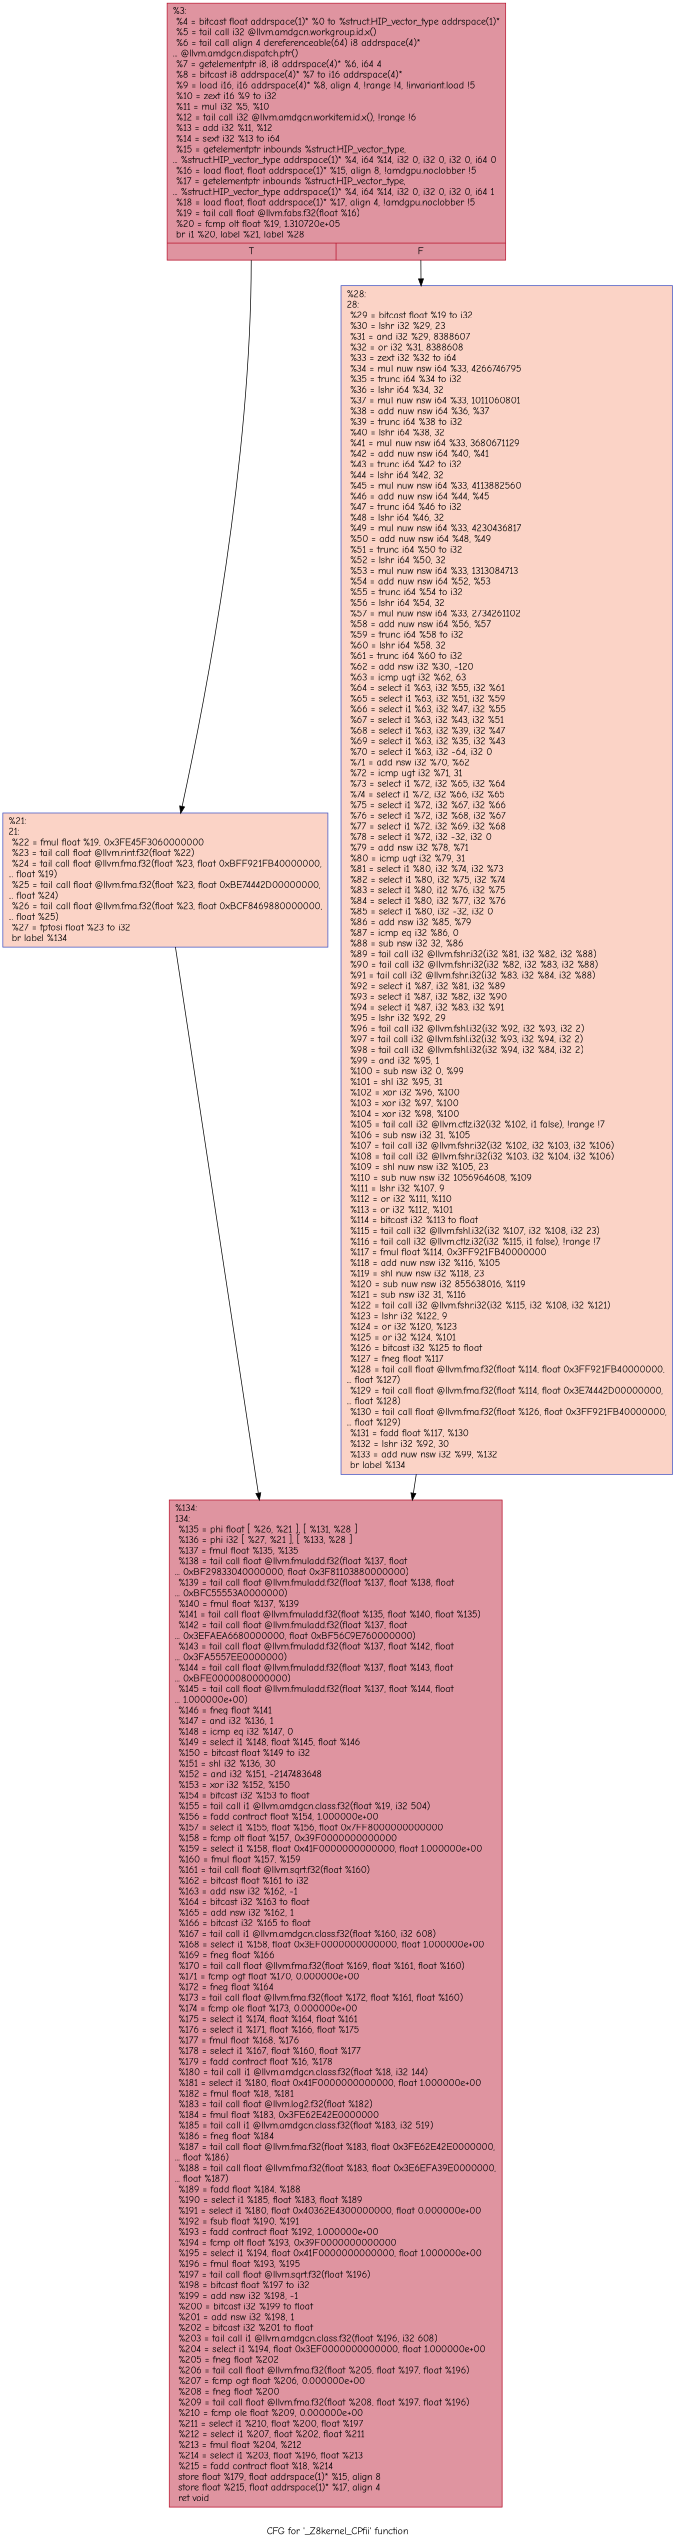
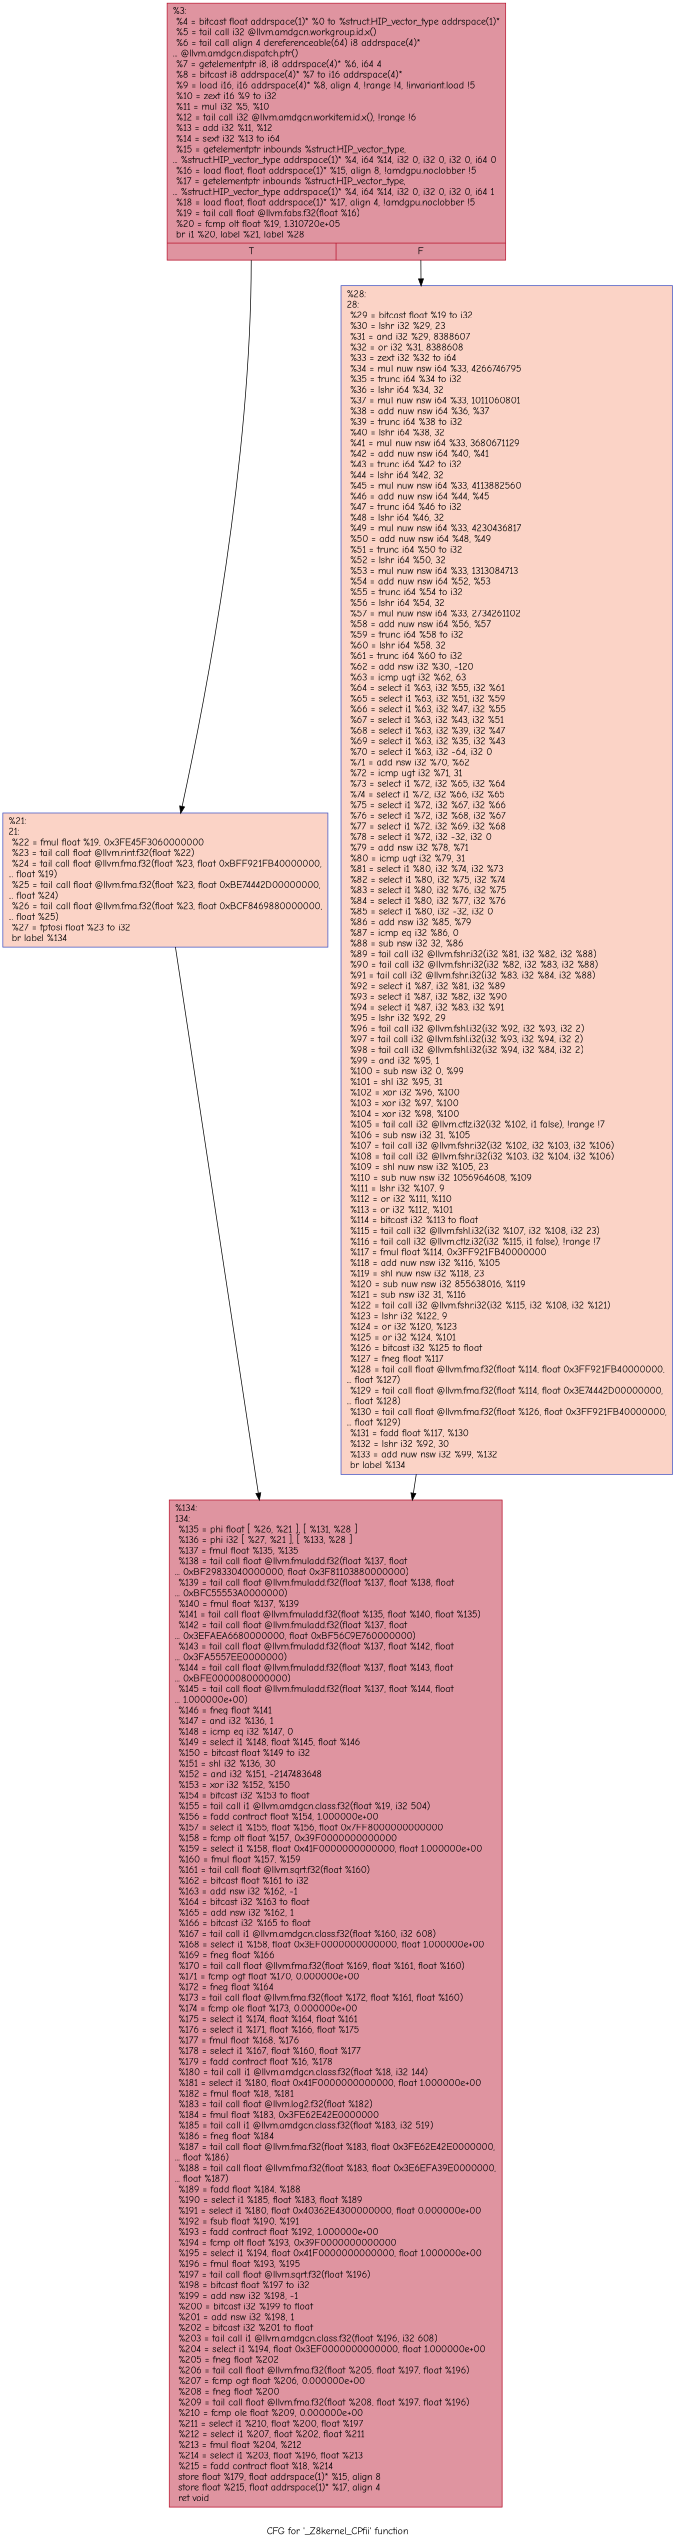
node "%28:": text "%83 = select i1 %80, i12 %76, i32 %75" -> "%83 = select i1 %80, i32 %76, i32 %75"
